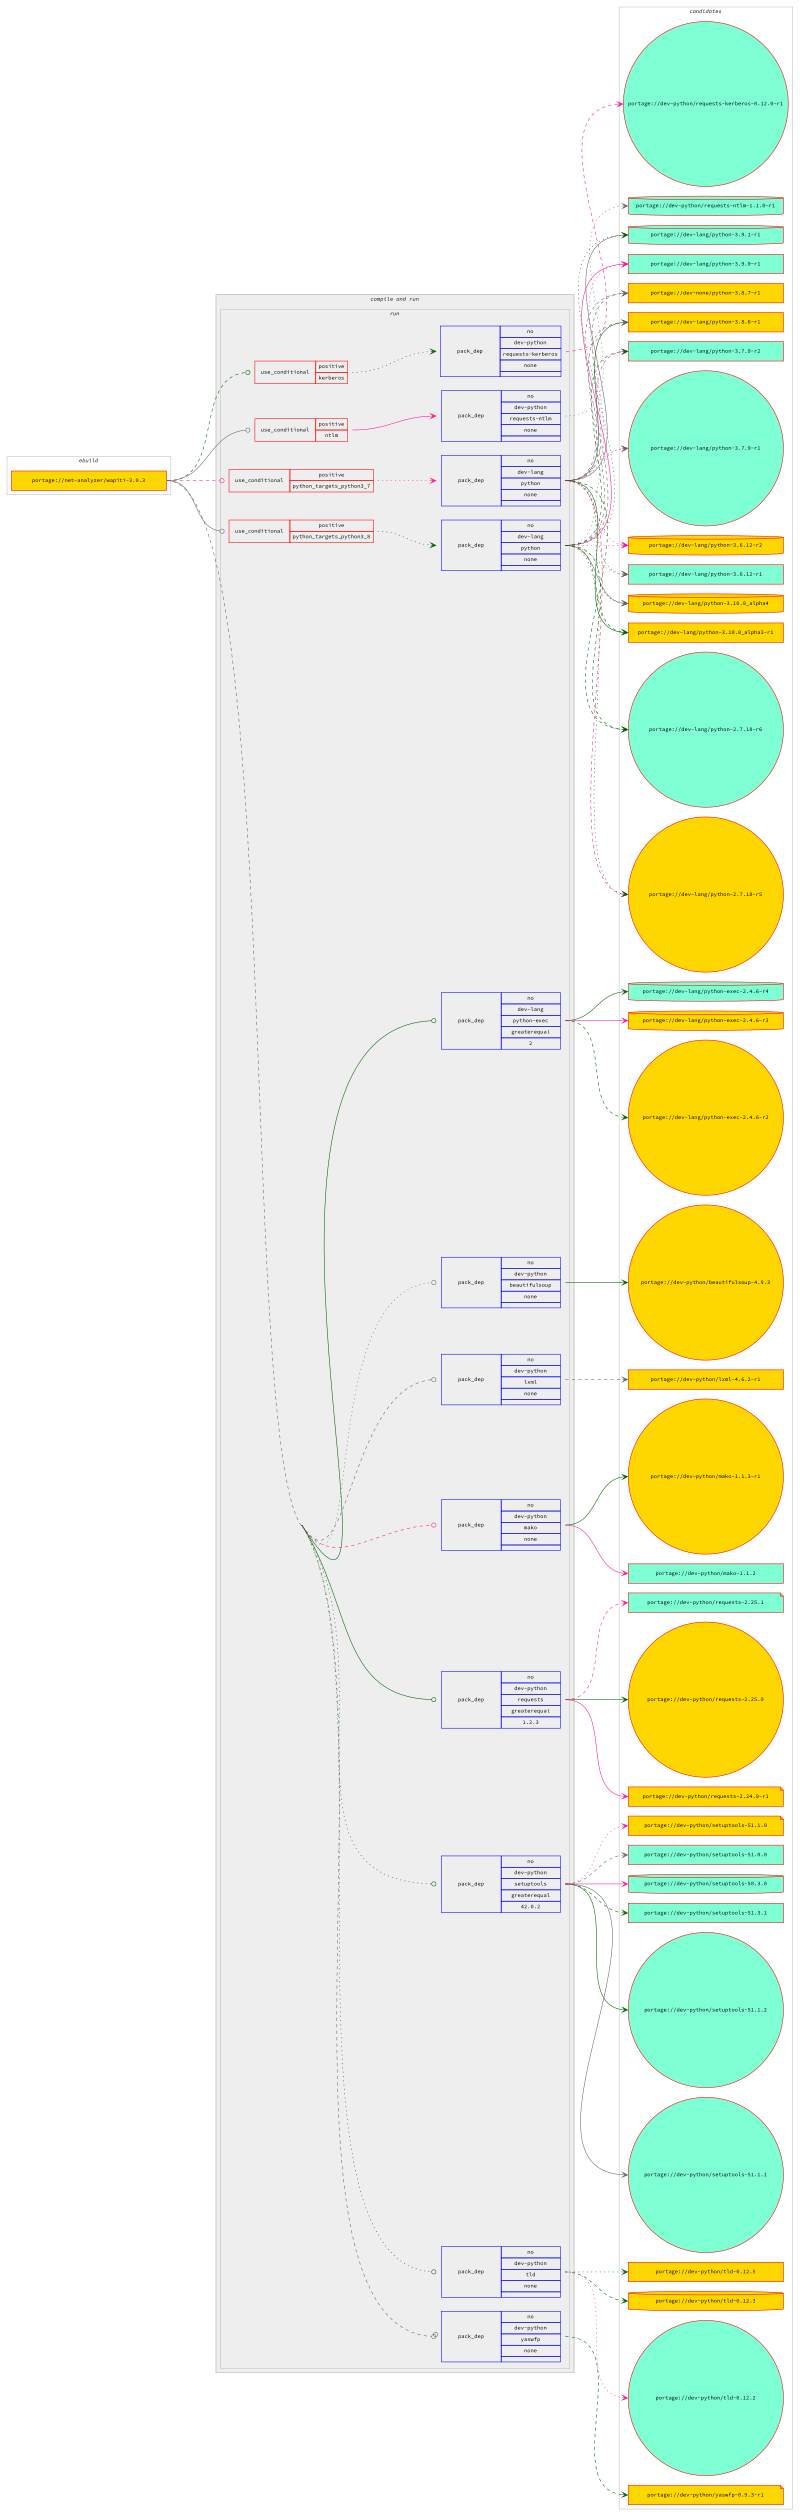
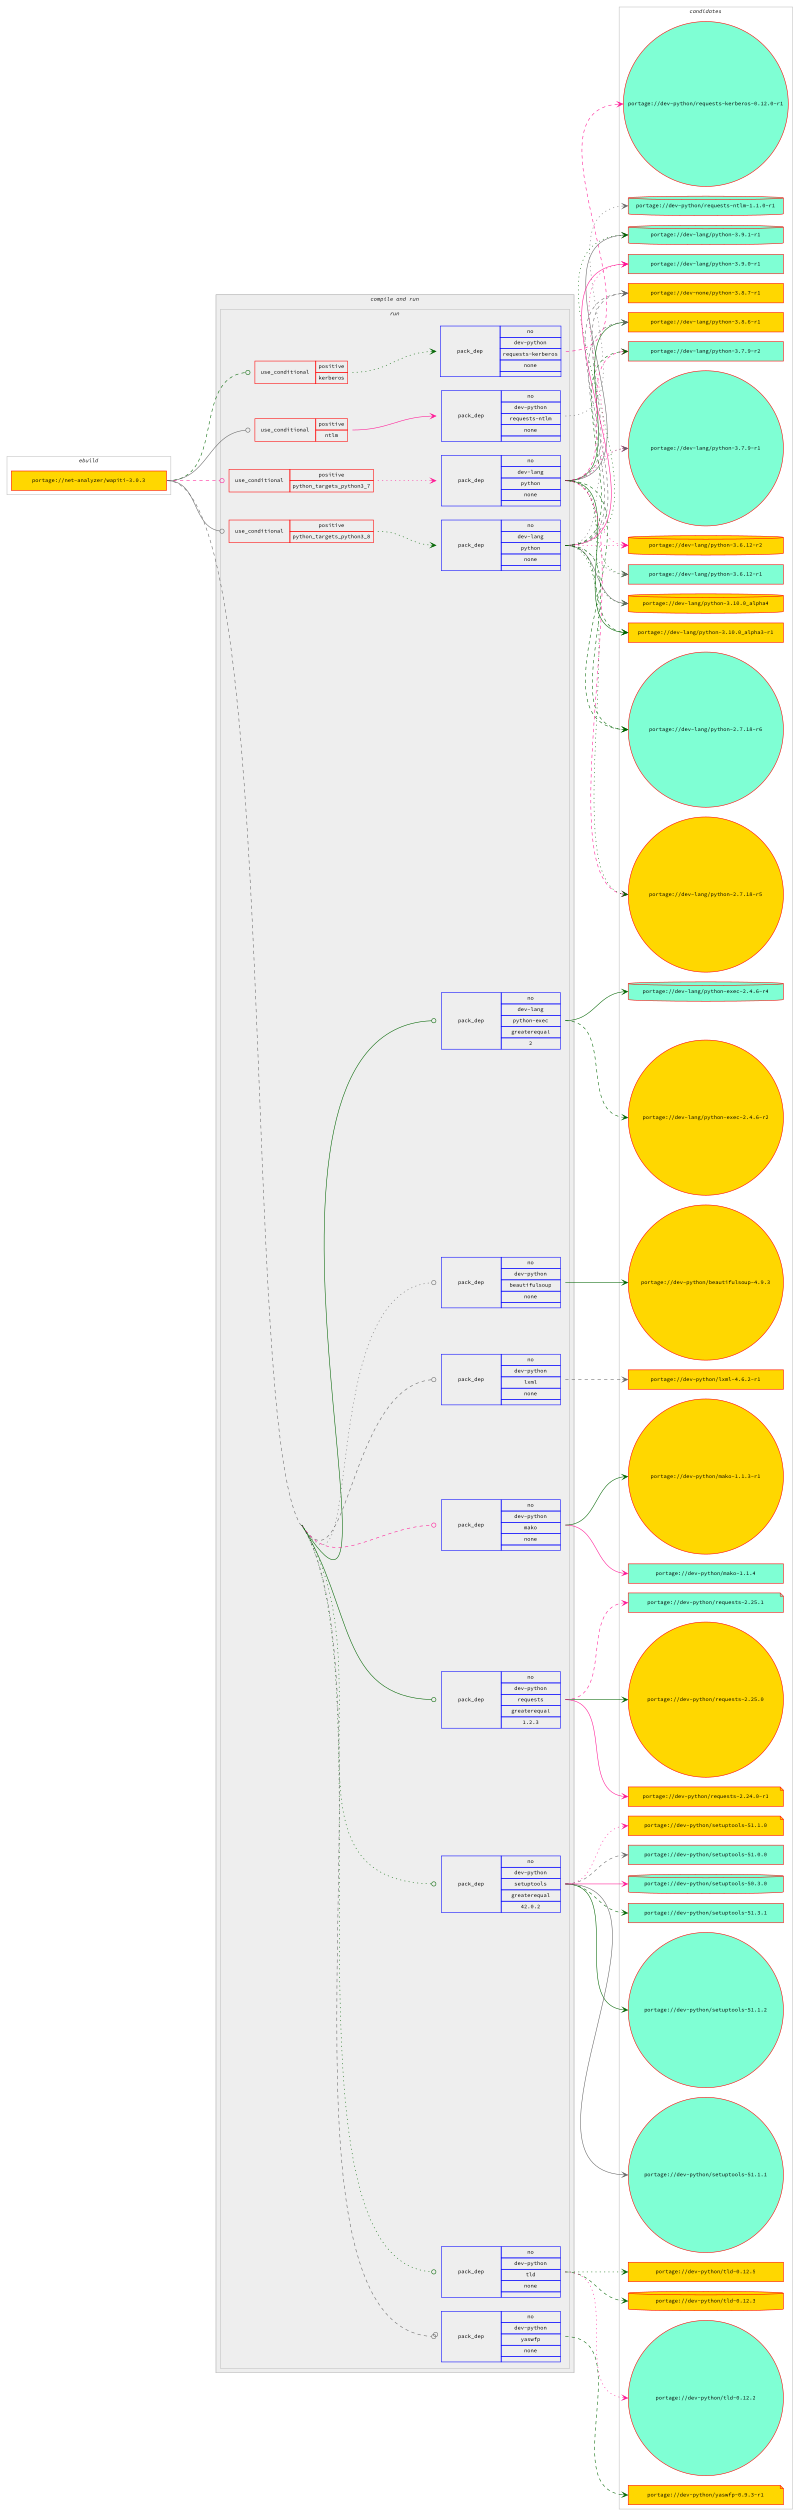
node "portage://dev-lang/python-exec-2.4.6-r3": removed
node "portage://dev-python/mako-1.1.2": label "portage://dev-python/mako-1.1.2" -> "portage://dev-python/mako-1.1.4"
